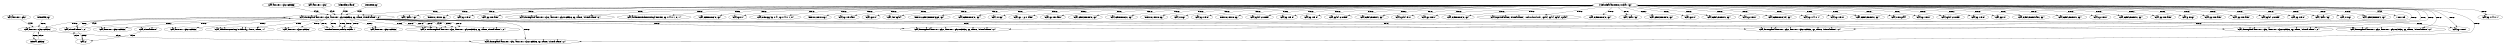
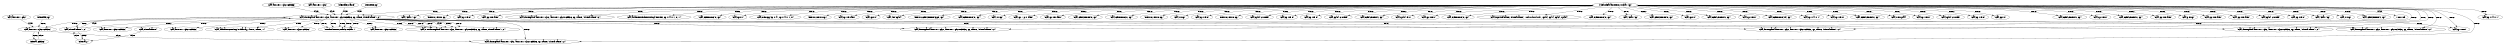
node "(Call,GETSHORT(dlen, cp))": removed
node "(Call,2)": label "(Call,2)" -> "(Literal,2)"
